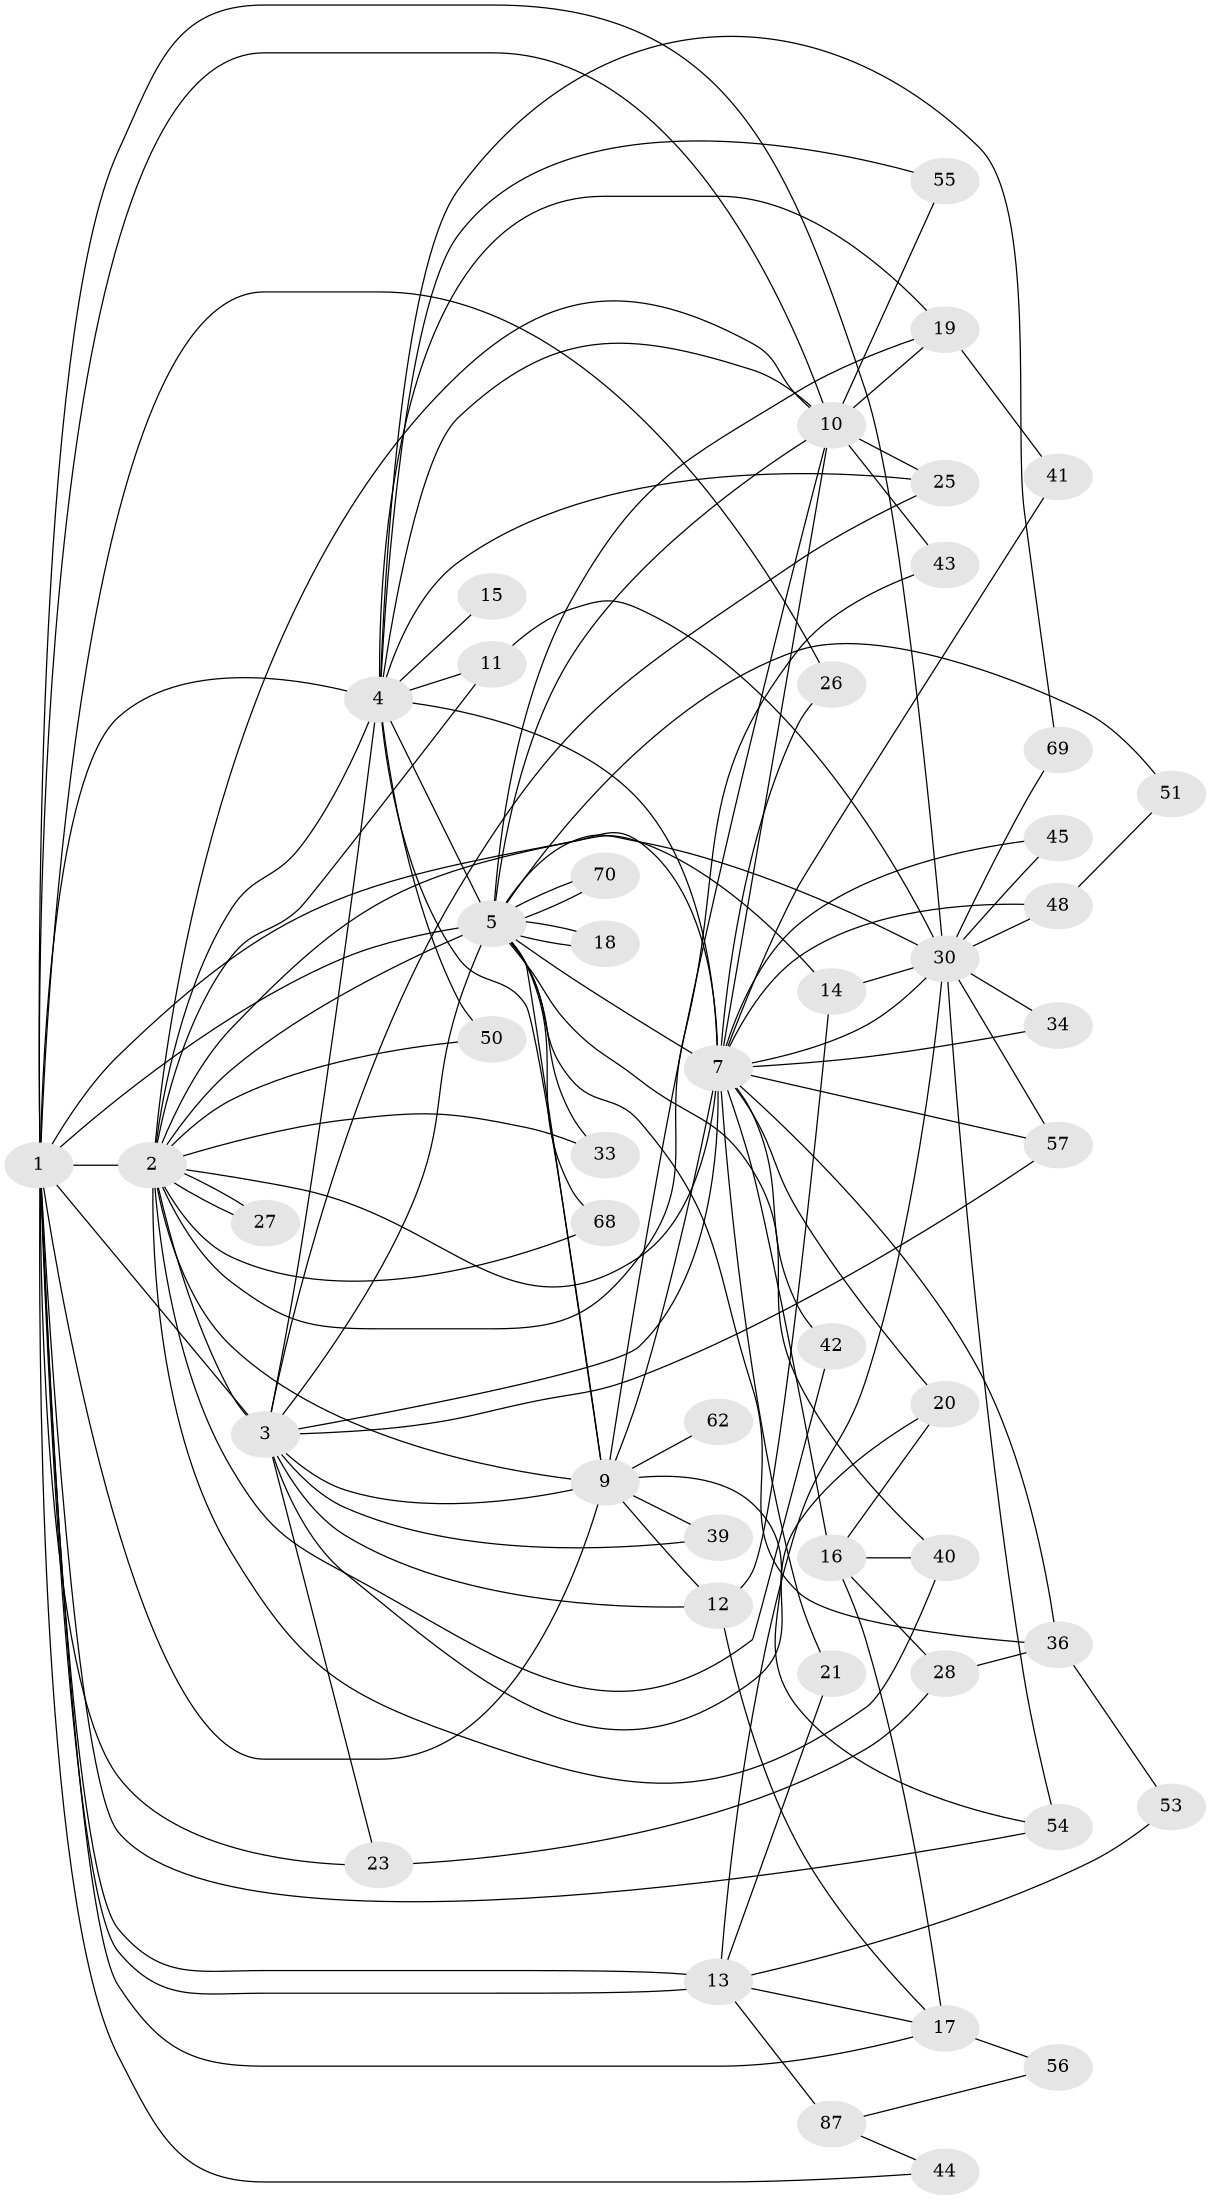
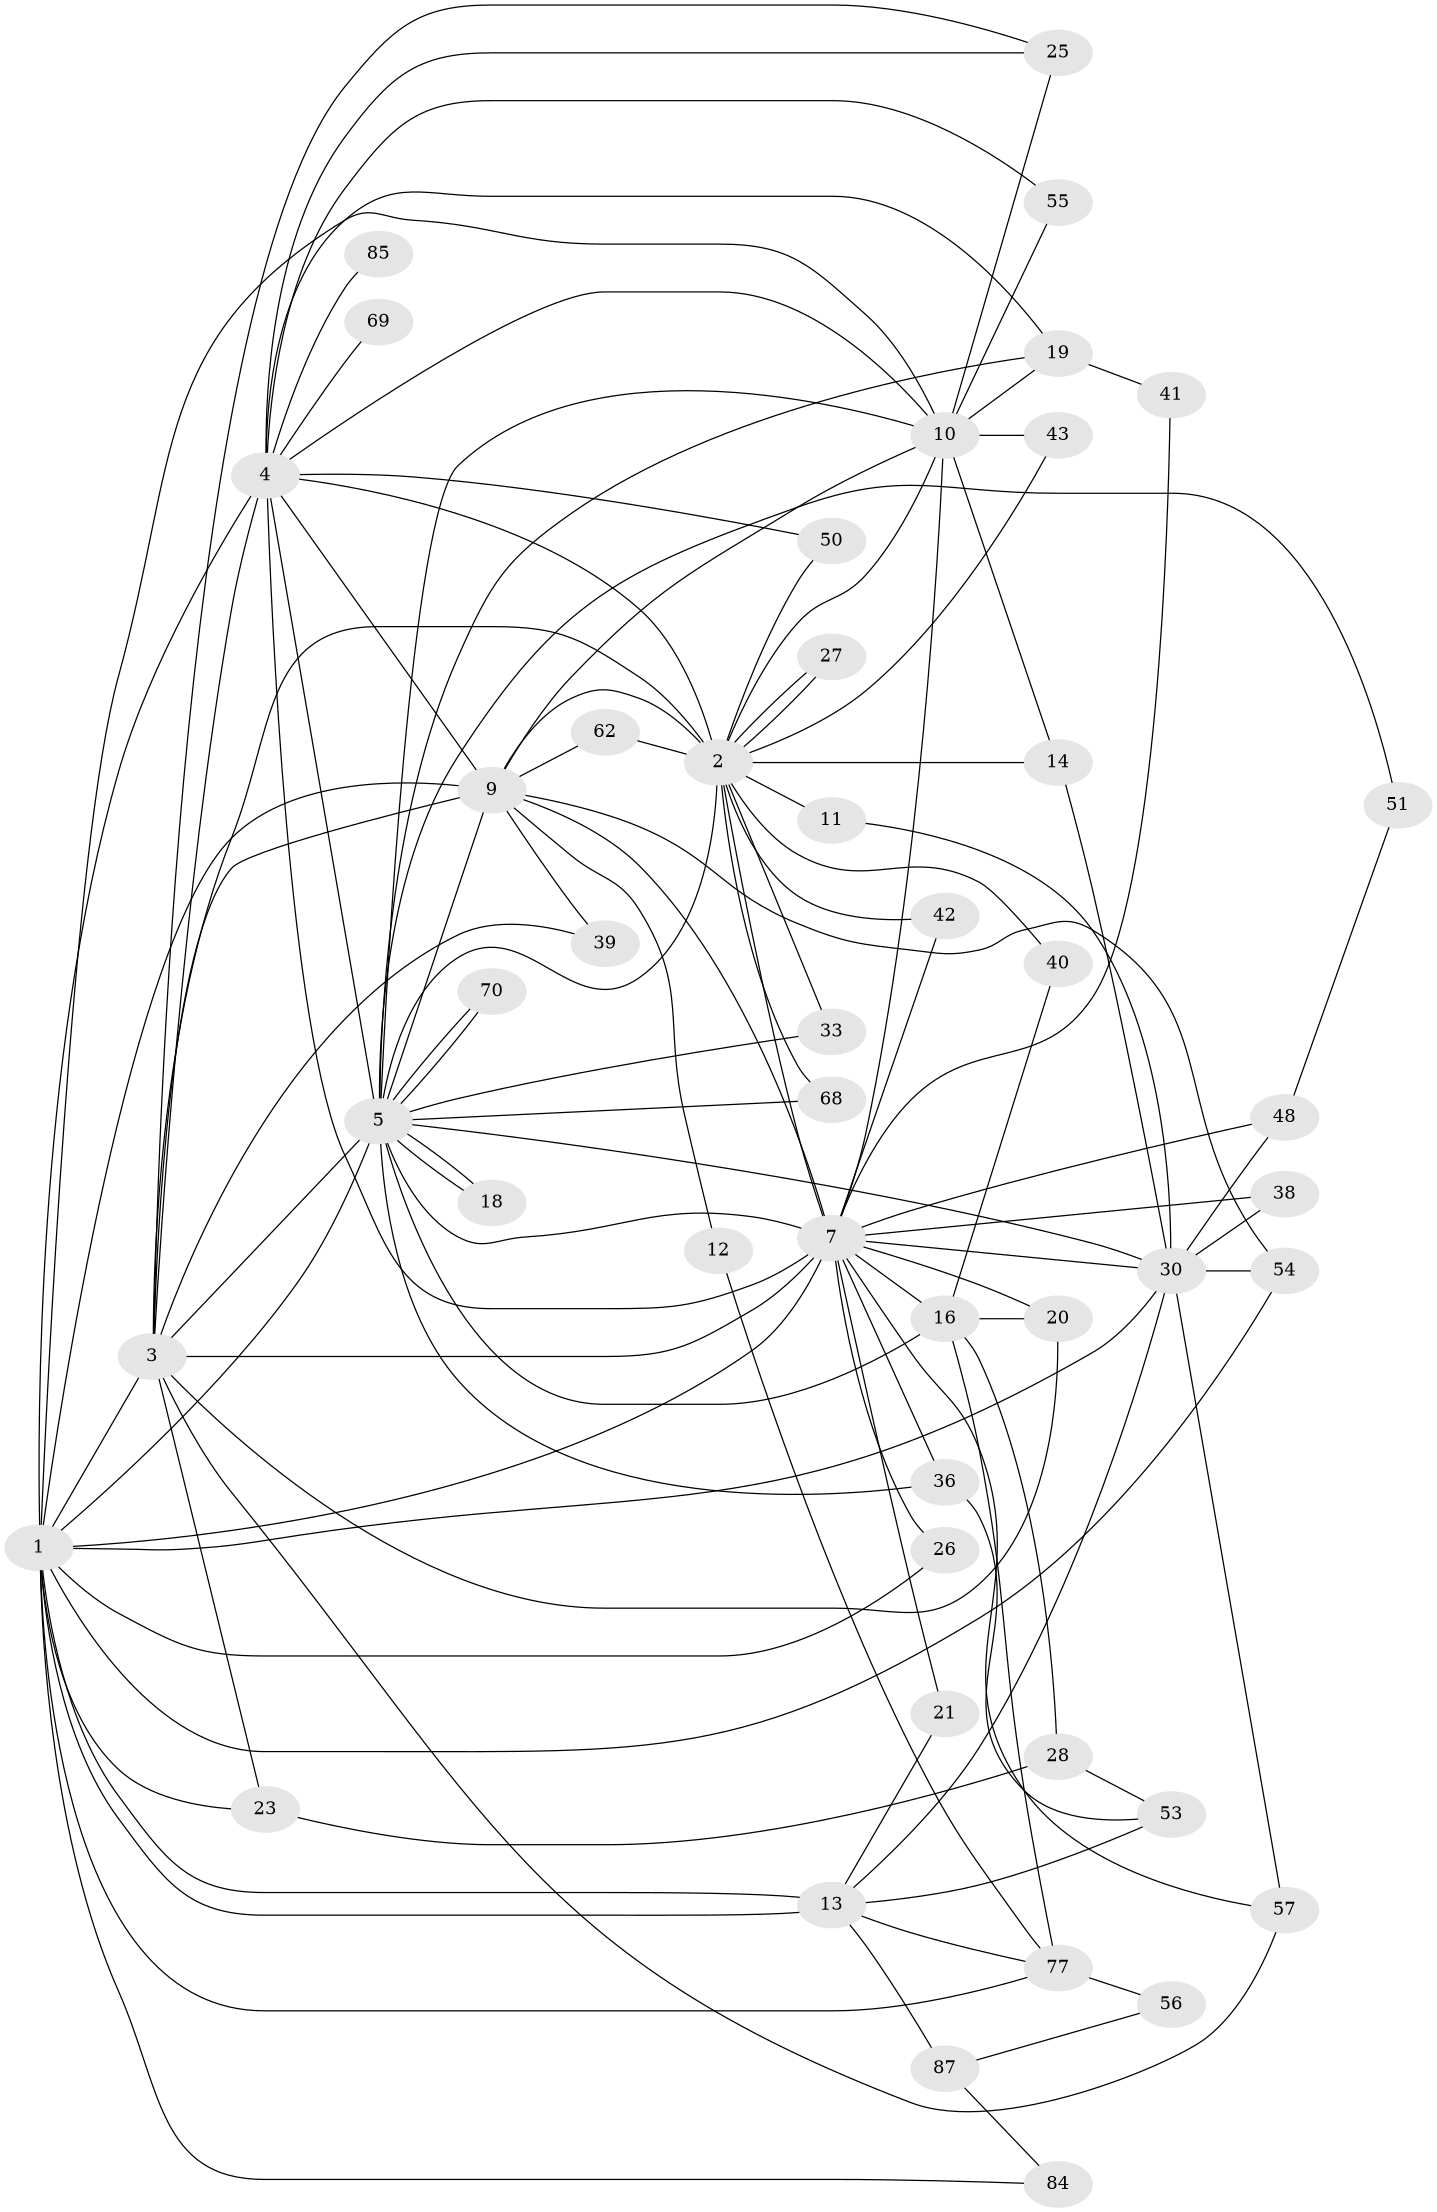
node "15": label "15" -> "85"
edge "11" -- "4": removed
node "45": removed
edge "69" -- "30": removed
node "34": label "34" -> "38"
edge "5" -- "40": now "5" -- "16"
edge "1" -- "2": now "62" -- "2"
edge "14" -- "12": now "14" -- "10"
edge "3" -- "12": removed
edge "36" -- "28": now "53" -- "28"
node "17": label "17" -> "77"
node "44": label "44" -> "84"
